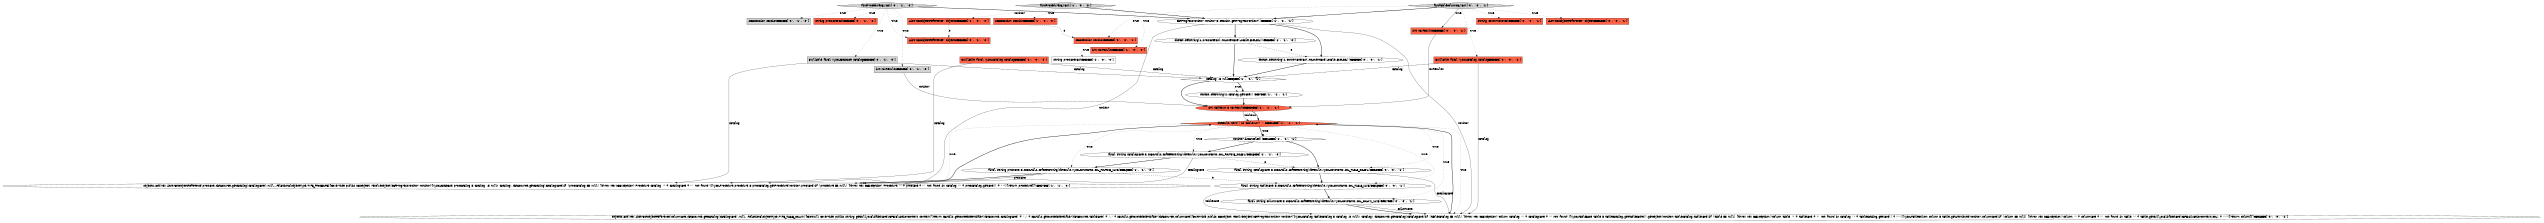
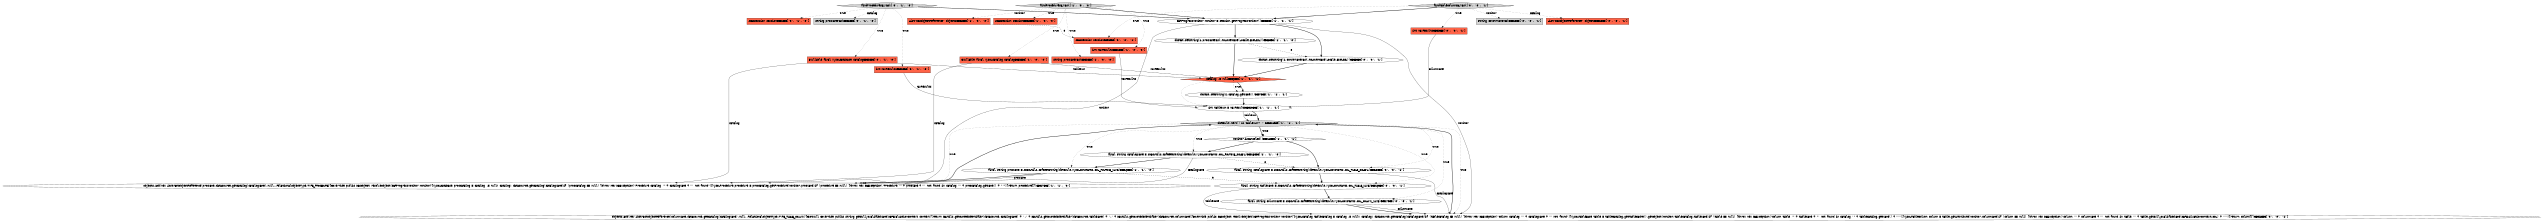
edge "findProceduresByMask['0', '1', '0']" -> "String procNameMask@@@2@@@['0', '1', '0']": label "true" -> "catalog"
edge "findTableColumnsByMask['0', '0', '1']" -> "String constrNameMask@@@2@@@['0', '0', '1']": label "true" -> "monitor"
edge "findTableColumnsByMask['0', '0', '1']" -> "List<DBSObjectReference> objects@@@2@@@['0', '0', '1']": label "true" -> "catalog"
edge "findTableColumnsByMask['0', '0', '1']" -> "int maxResults@@@2@@@['0', '0', '1']": style solid -> dotted
node "JDBCSession session@@@2@@@['0', '1', '0']": fillcolor lightgray -> tomato
node "String procNameMask@@@2@@@['0', '1', '0']": fillcolor tomato -> lightgray
node "String constrNameMask@@@2@@@['0', '0', '1']": fillcolor tomato -> lightgray
edge "findProceduresByMask['1', '0', '0']" -> "@Nullable final MySQLCatalog catalog@@@2@@@['1', '0', '0']": added, label "true"
node "List<DBSObjectReference> objects@@@2@@@['0', '1', '0']": removed
edge "JDBCSession session@@@2@@@['0', '0', '1']" -> "String procNameMask@@@2@@@['1', '0', '0']": now "findProceduresByMask['1', '0', '0']" -> "String procNameMask@@@2@@@['1', '0', '0']"
node "@Nullable final MySQLDatabase catalog@@@2@@@['0', '1', '0']": fillcolor lightgray -> tomato
node "String procNameMask@@@2@@@['1', '0', '0']": fillcolor white -> tomato
node "@Nullable final MySQLCatalog catalog@@@2@@@['0', '0', '1']": removed
node "int maxResults@@@2@@@['0', '1', '0']": fillcolor lightgray -> tomato
edge "@Nullable final MySQLDatabase catalog@@@2@@@['0', '1', '0']" -> "catalog != null@@@6@@@['1', '1', '1']": label "catalog" -> "tableNum"
edge "@Nullable final MySQLCatalog catalog@@@2@@@['1', '0', '0']" -> "catalog != null@@@6@@@['1', '1', '1']": label "catalog" -> "maxResults"
edge "int maxResults@@@2@@@['0', '0', '1']" -> "int tableNum = maxResults@@@10@@@['1', '1', '1']": label "maxResults" -> "columnName"
node "catalog != null@@@6@@@['1', '1', '1']": fillcolor white -> tomato
edge "int maxResults@@@2@@@['0', '1', '0']" -> "int tableNum = maxResults@@@10@@@['1', '1', '1']": label "monitor" -> "maxResults"
edge "catalog != null@@@6@@@['1', '1', '1']" -> "int tableNum = maxResults@@@10@@@['1', '1', '1']": style bold -> dotted
edge "int maxResults@@@2@@@['1', '0', '0']" -> "int tableNum = maxResults@@@10@@@['1', '1', '1']": added, label "maxResults"
node "int tableNum = maxResults@@@10@@@['1', '1', '1']": fillcolor tomato -> white
node "dbResult.next() && tableNum-- > 0@@@11@@@['1', '1', '1']": fillcolor tomato -> lightgray
